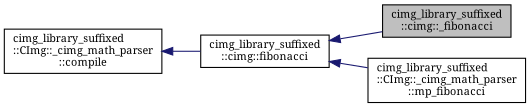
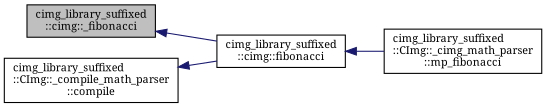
edge "cimg_library_suffixed ::cimg::_fibonacci" -> "cimg_library_suffixed ::cimg::fibonacci": reversed
node "cimg_library_suffixed ::CImg::_cimg_math_parser ::compile": label "cimg_library_suffixed ::CImg::_cimg_math_parser ::compile" -> "cimg_library_suffixed ::CImg::_compile_math_parser ::compile"
